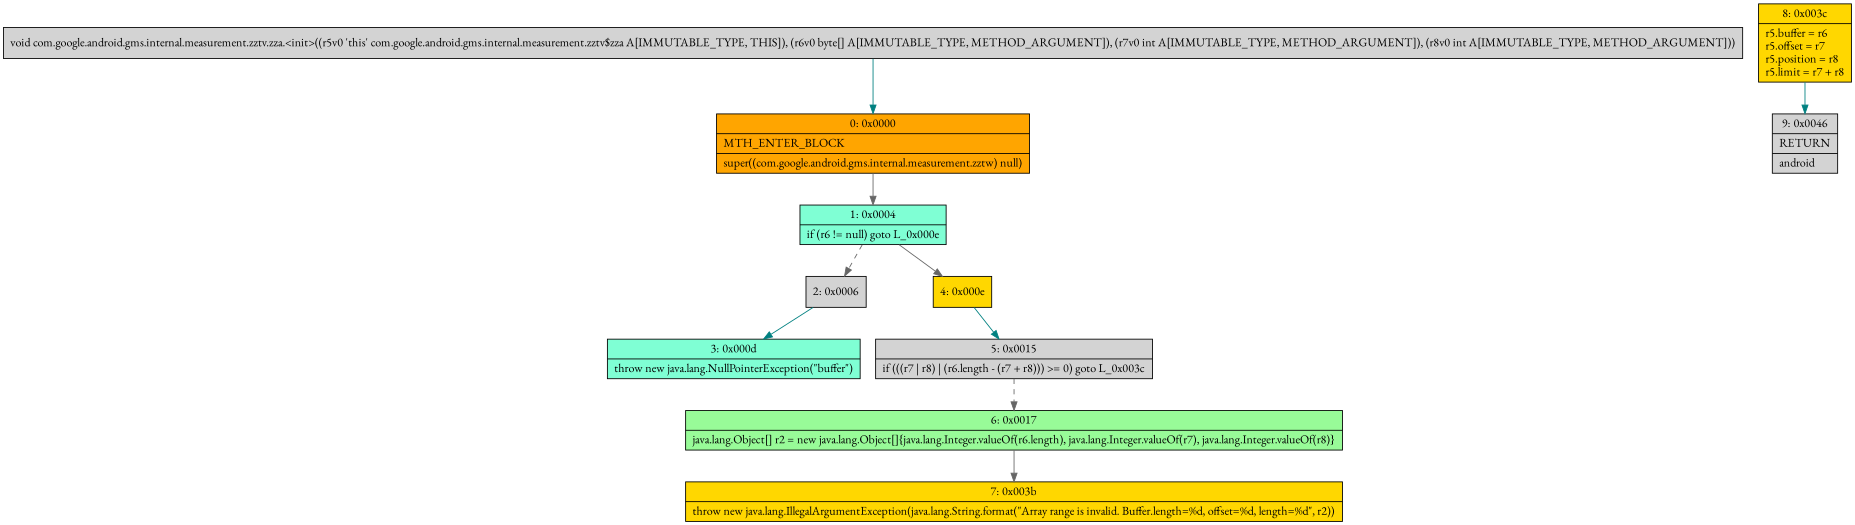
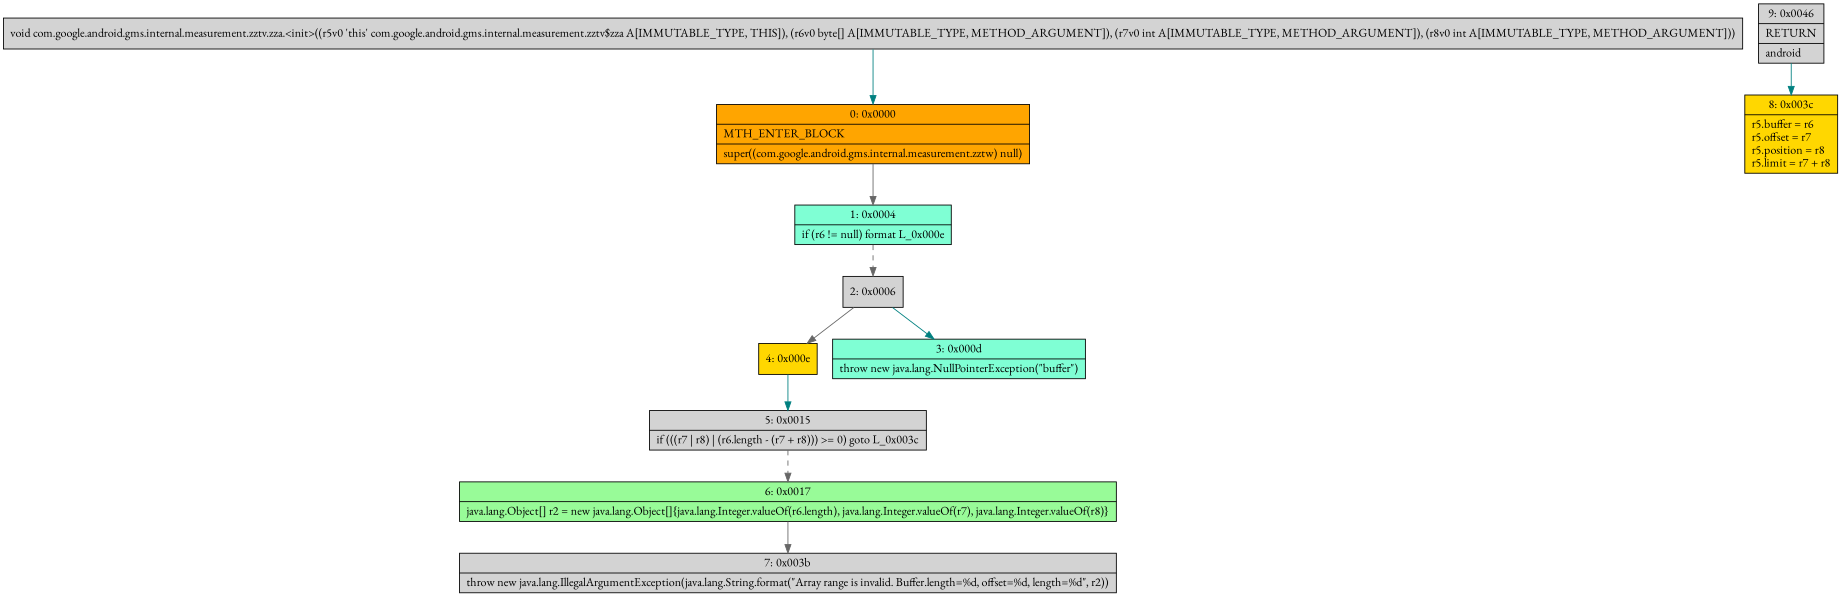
edge "8: 0x003c" -> "9: 0x0046": reversed
node "1: 0x0004": text "if (r6 != null) goto L_0x000e" -> "if (r6 != null) format L_0x000e"
edge "1: 0x0004" -> "4: 0x000e": now "2: 0x0006" -> "4: 0x000e"
node "7: 0x003b": fillcolor gold -> lightgrey
